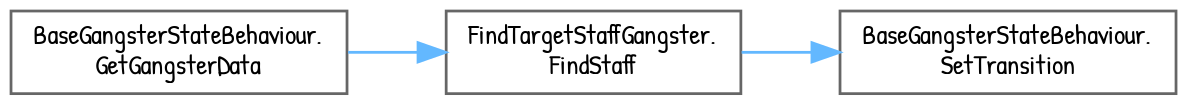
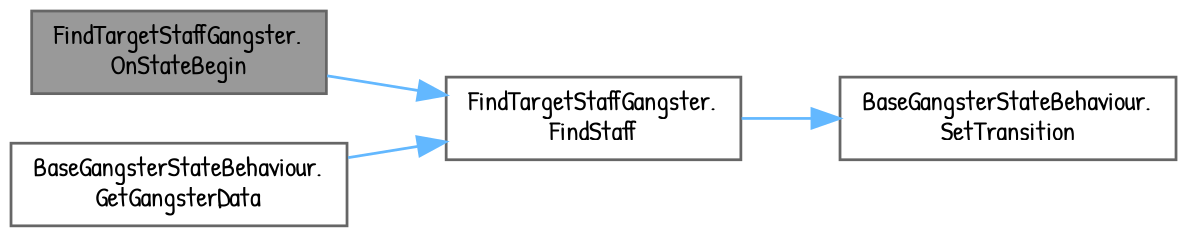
node "FindTargetStaffGangster. OnStateBegin": added
